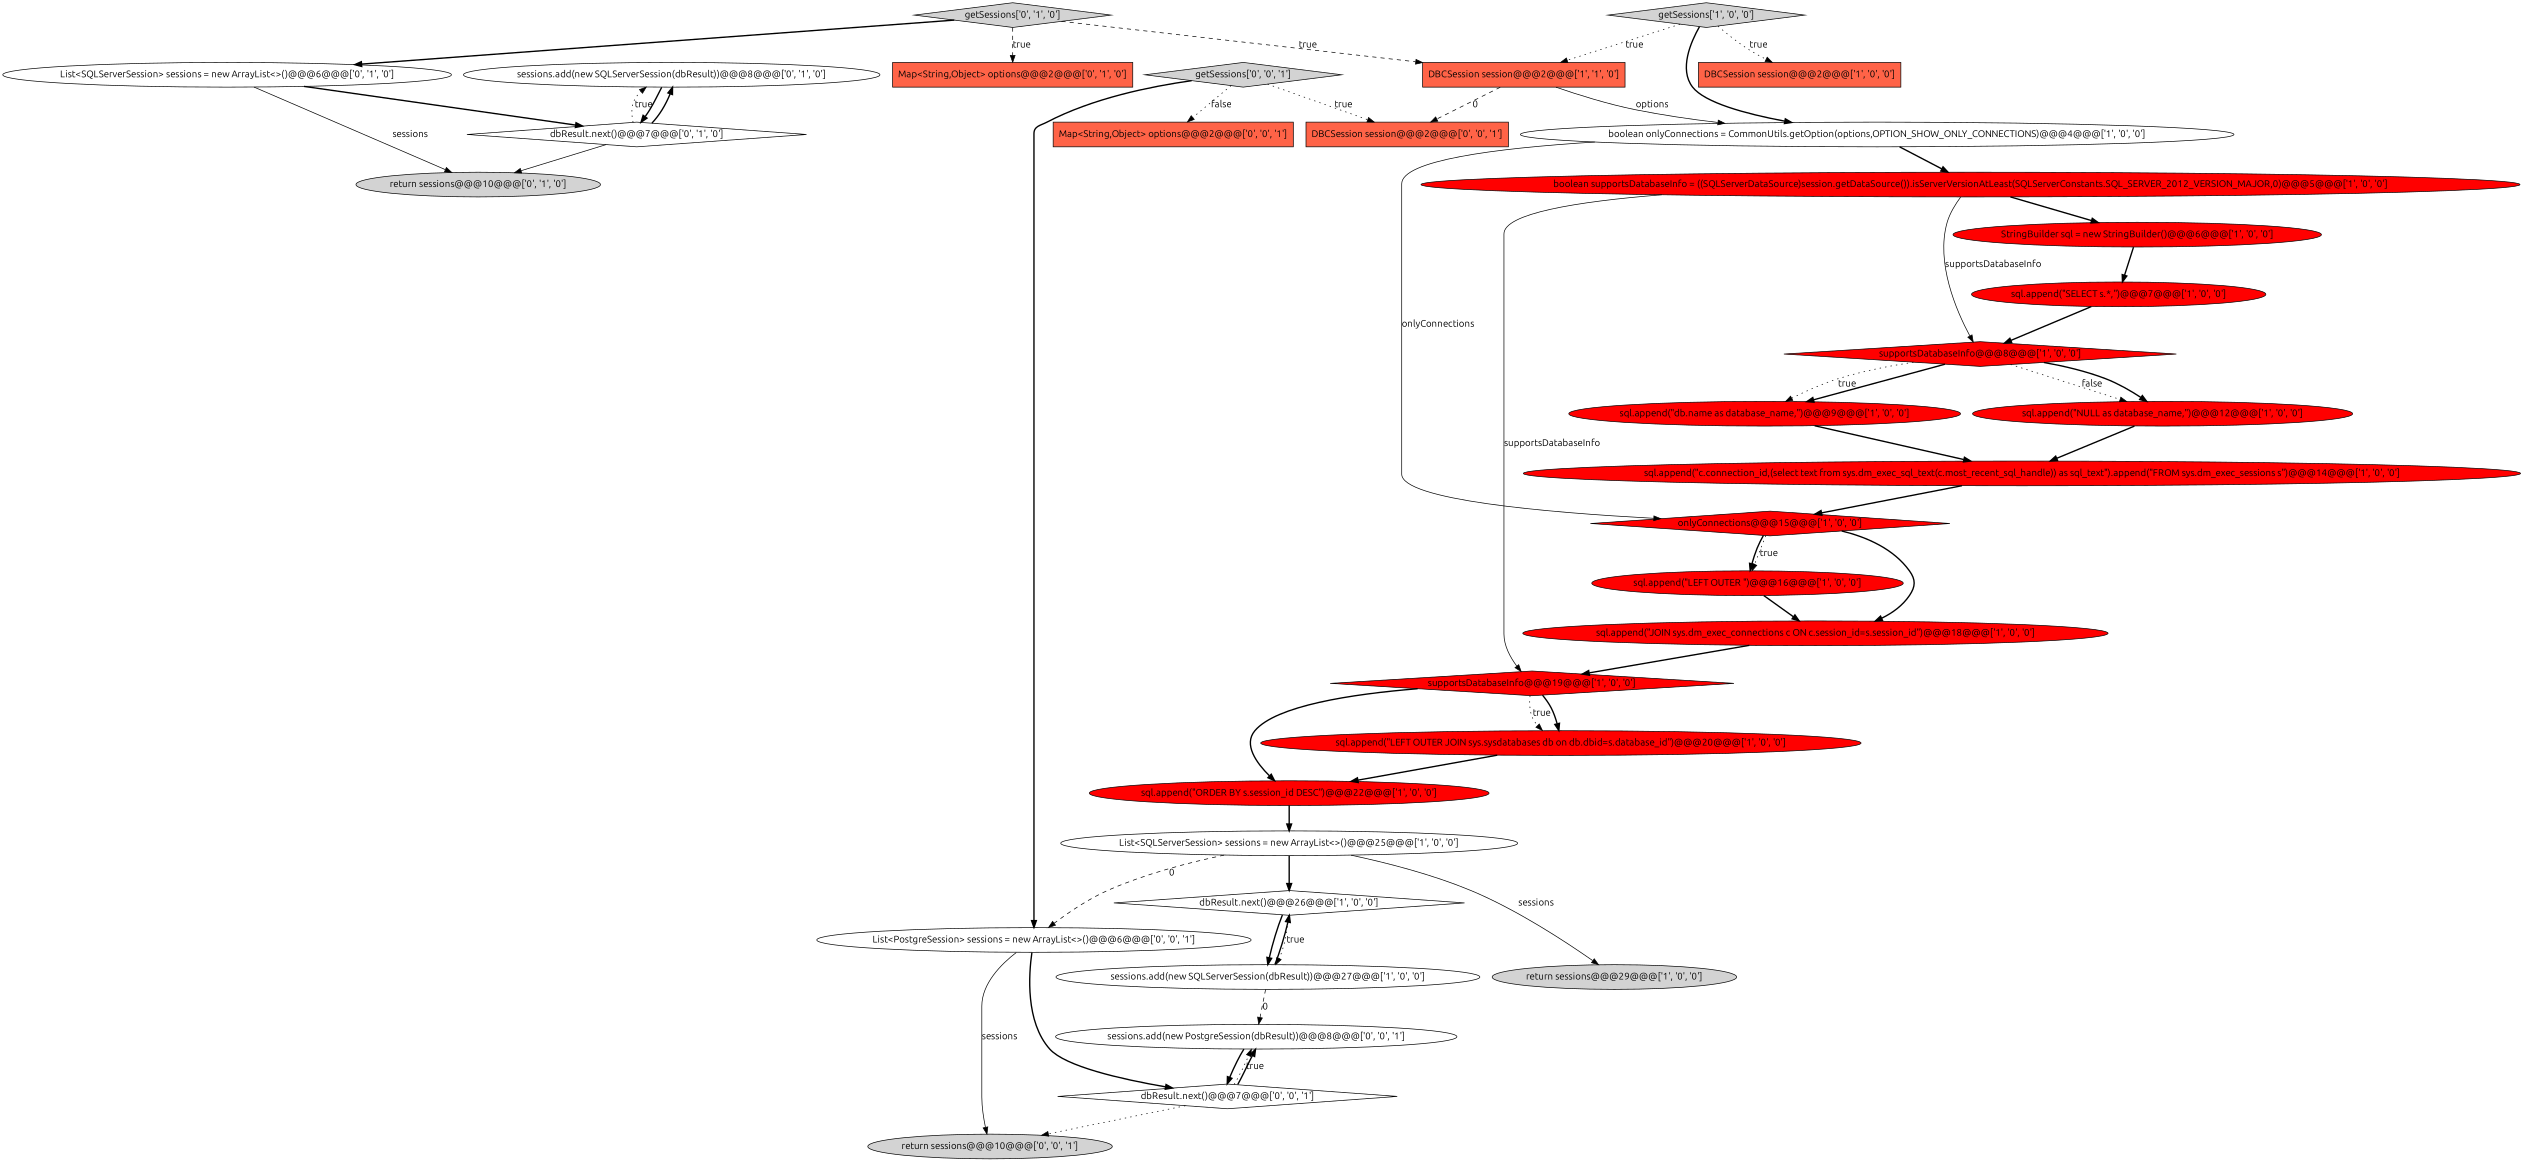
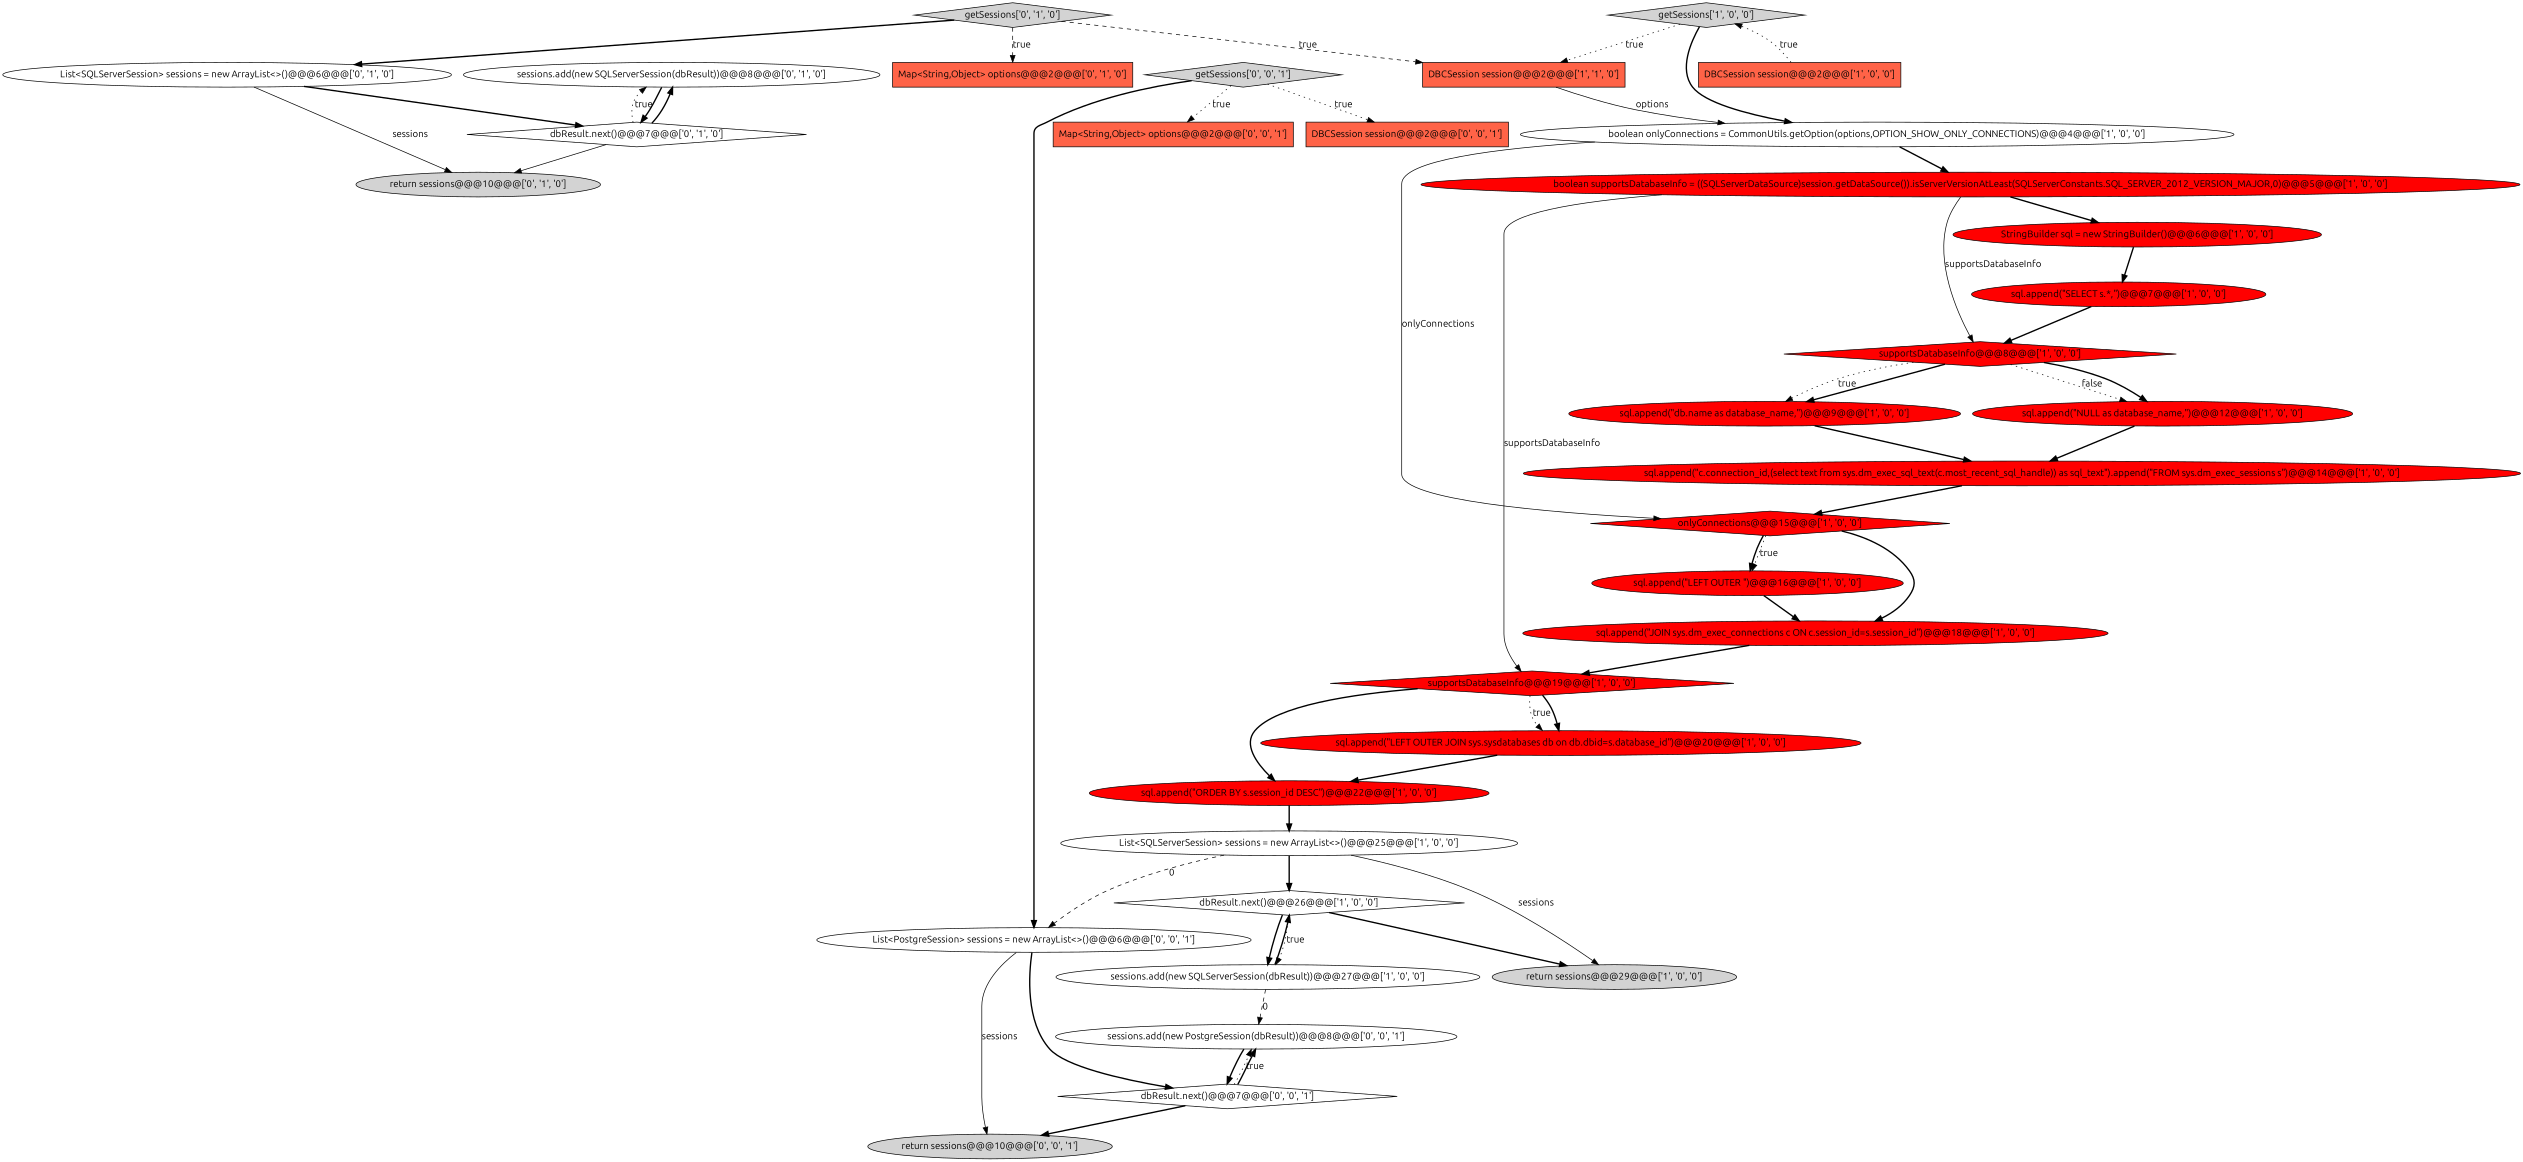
edge "getSessions['1', '0', '0']" -> "DBCSession session@@@2@@@['1', '0', '0']": reversed
edge "DBCSession session@@@2@@@['1', '1', '0']" -> "DBCSession session@@@2@@@['0', '0', '1']": removed, label "0"
edge "getSessions['0', '0', '1']" -> "Map<String,Object> options@@@2@@@['0', '0', '1']": label "false" -> "true"
edge "dbResult.next()@@@26@@@['1', '0', '0']" -> "return sessions@@@29@@@['1', '0', '0']": added
edge "dbResult.next()@@@7@@@['0', '0', '1']" -> "return sessions@@@10@@@['0', '0', '1']": style dotted -> bold
